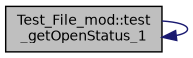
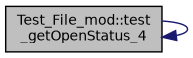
node "Test_File_mod::test _getOpenStatus_1": label "Test_File_mod::test _getOpenStatus_1" -> "Test_File_mod::test _getOpenStatus_4"
